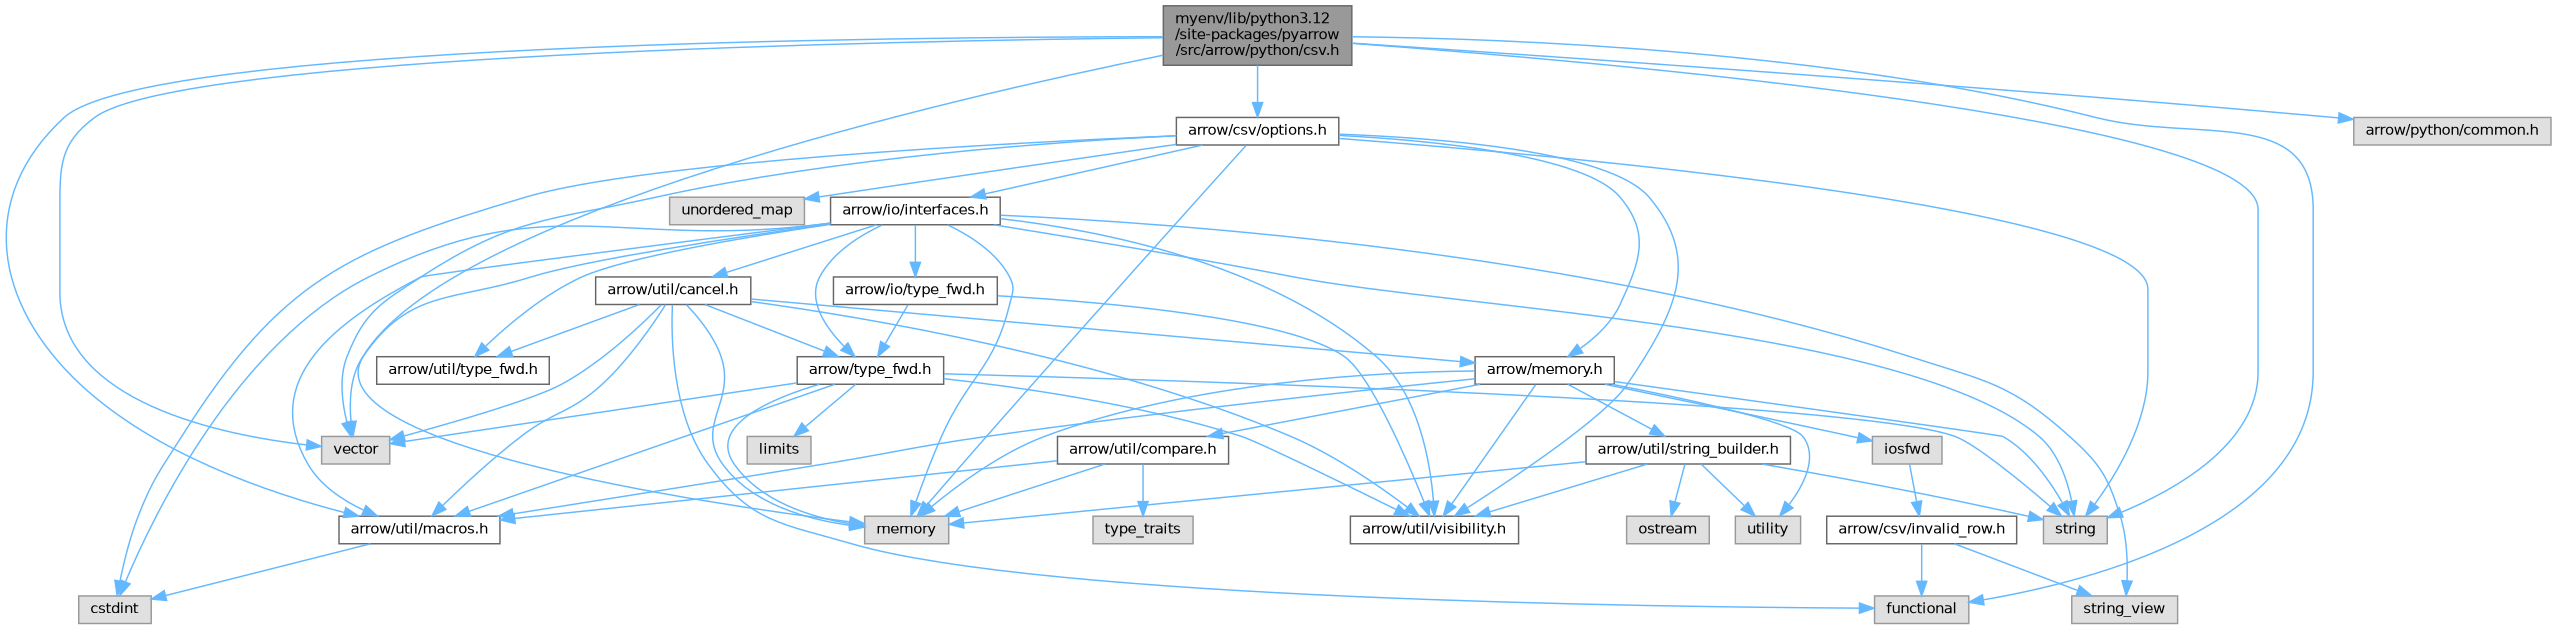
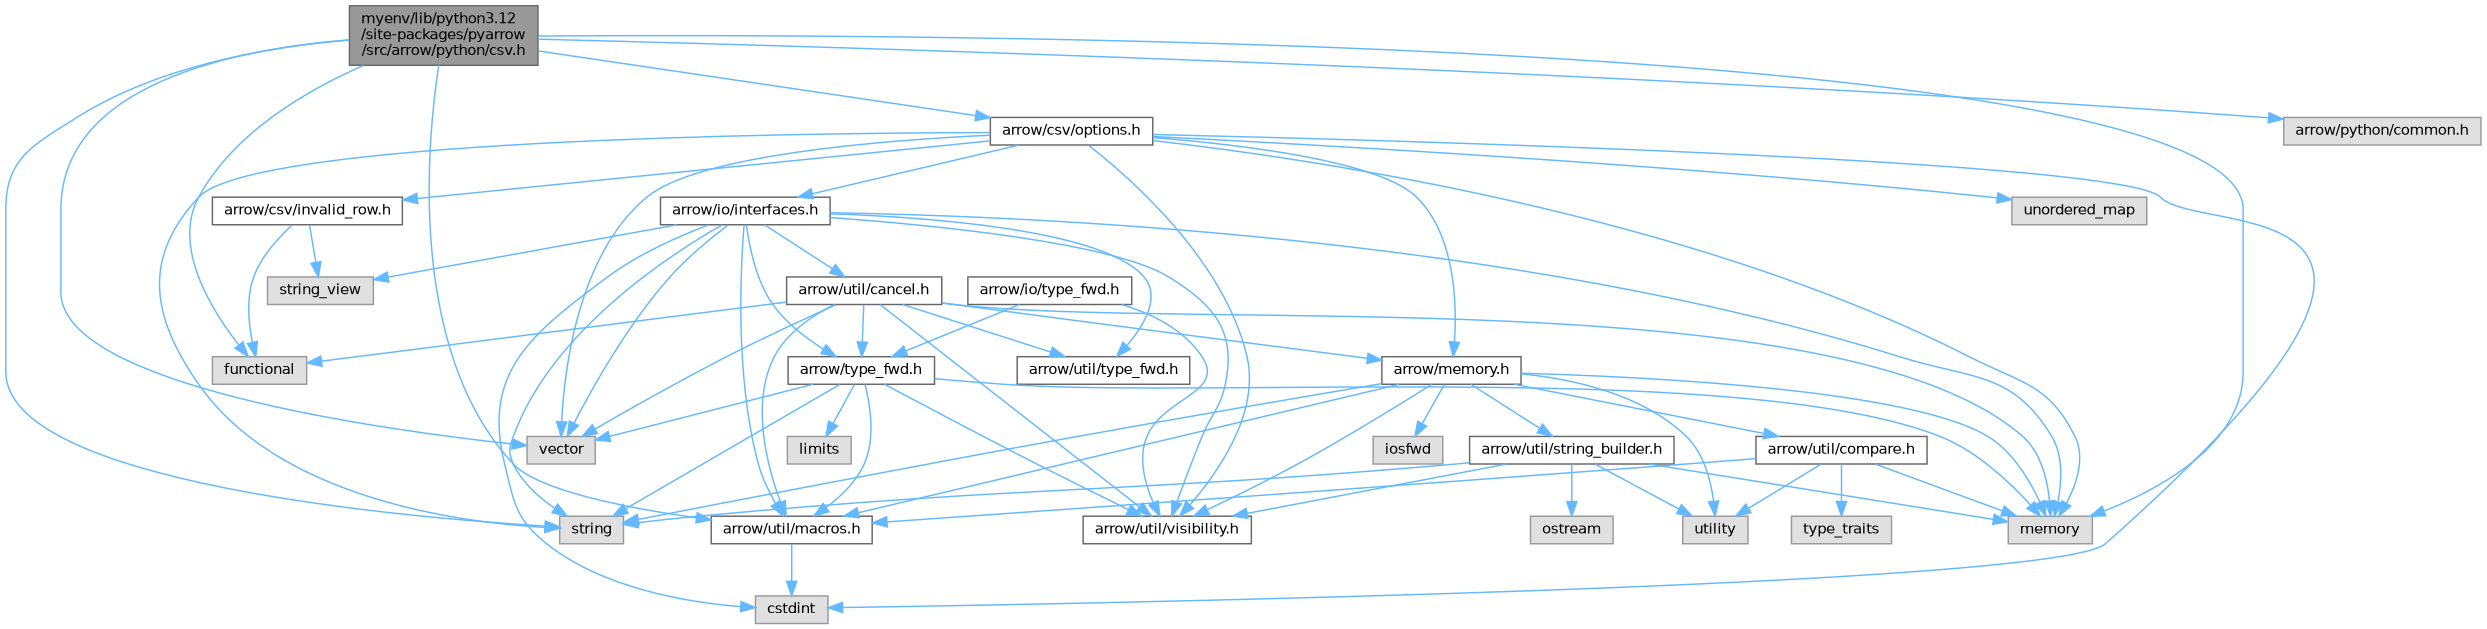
edge "arrow/io/interfaces.h" -> "arrow/io/type_fwd.h": removed
edge "arrow/util/compare.h" -> "utility": added
edge "iosfwd" -> "arrow/csv/invalid_row.h": now "arrow/csv/options.h" -> "arrow/csv/invalid_row.h"
